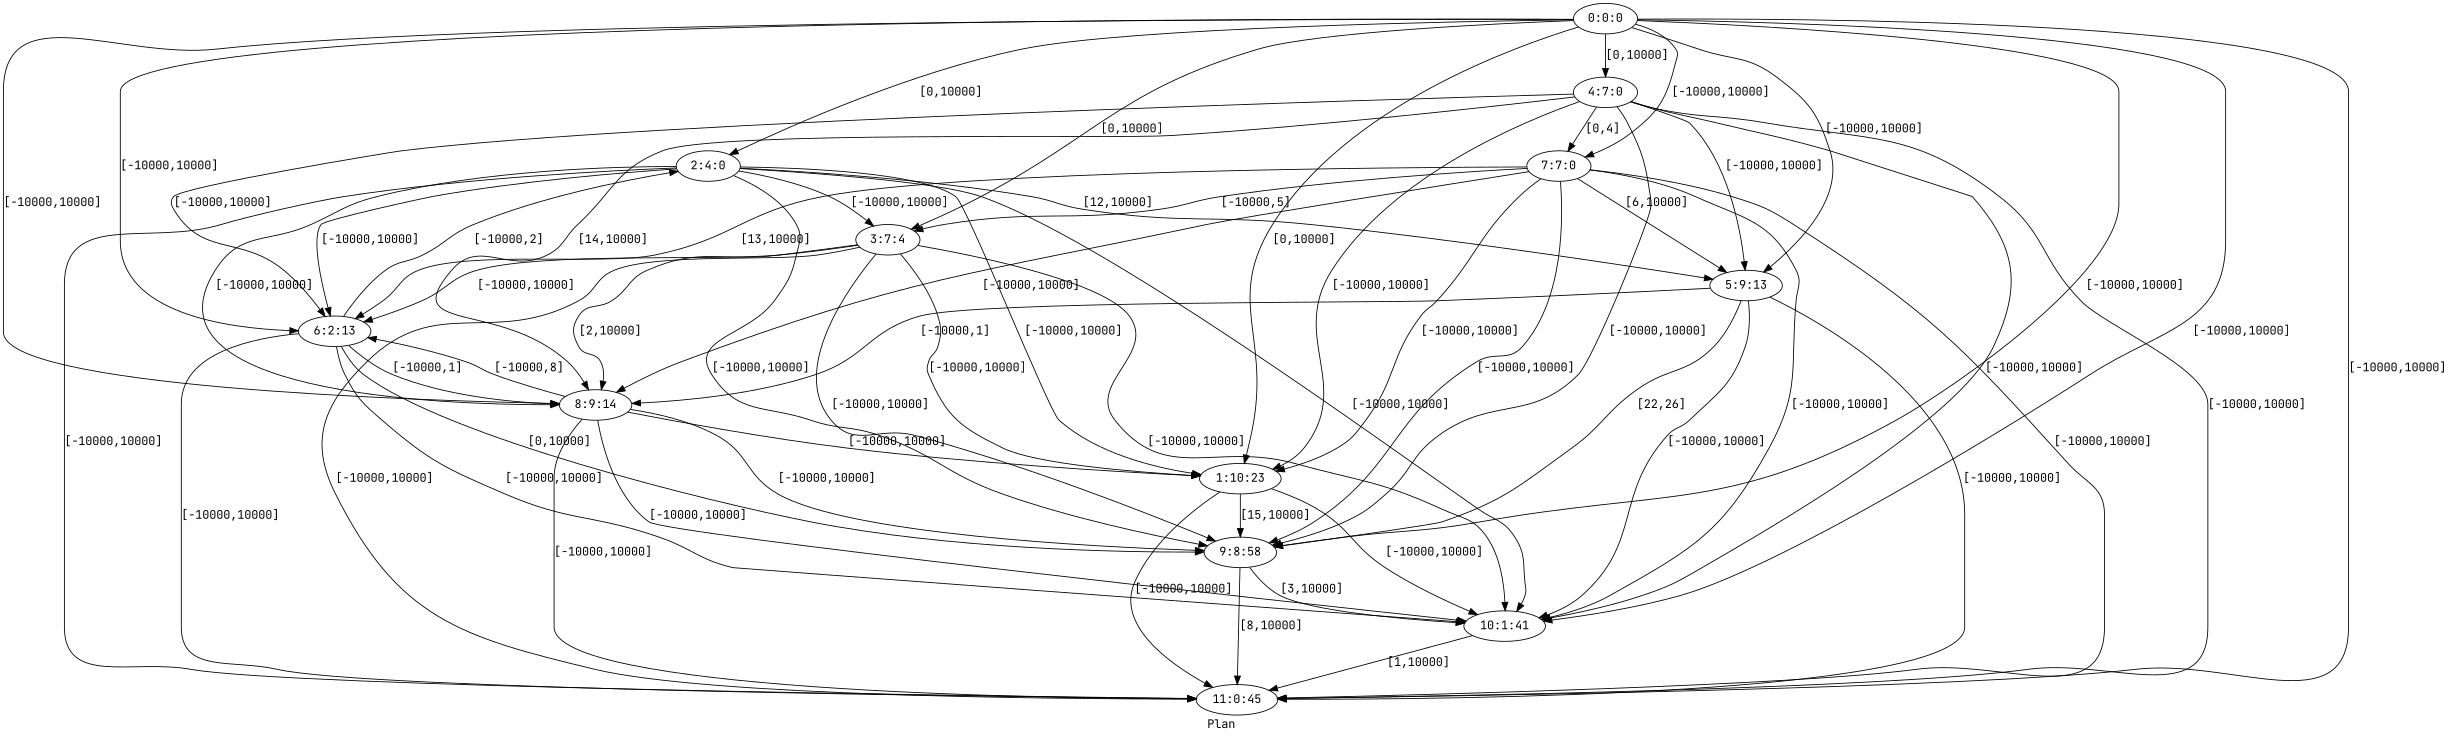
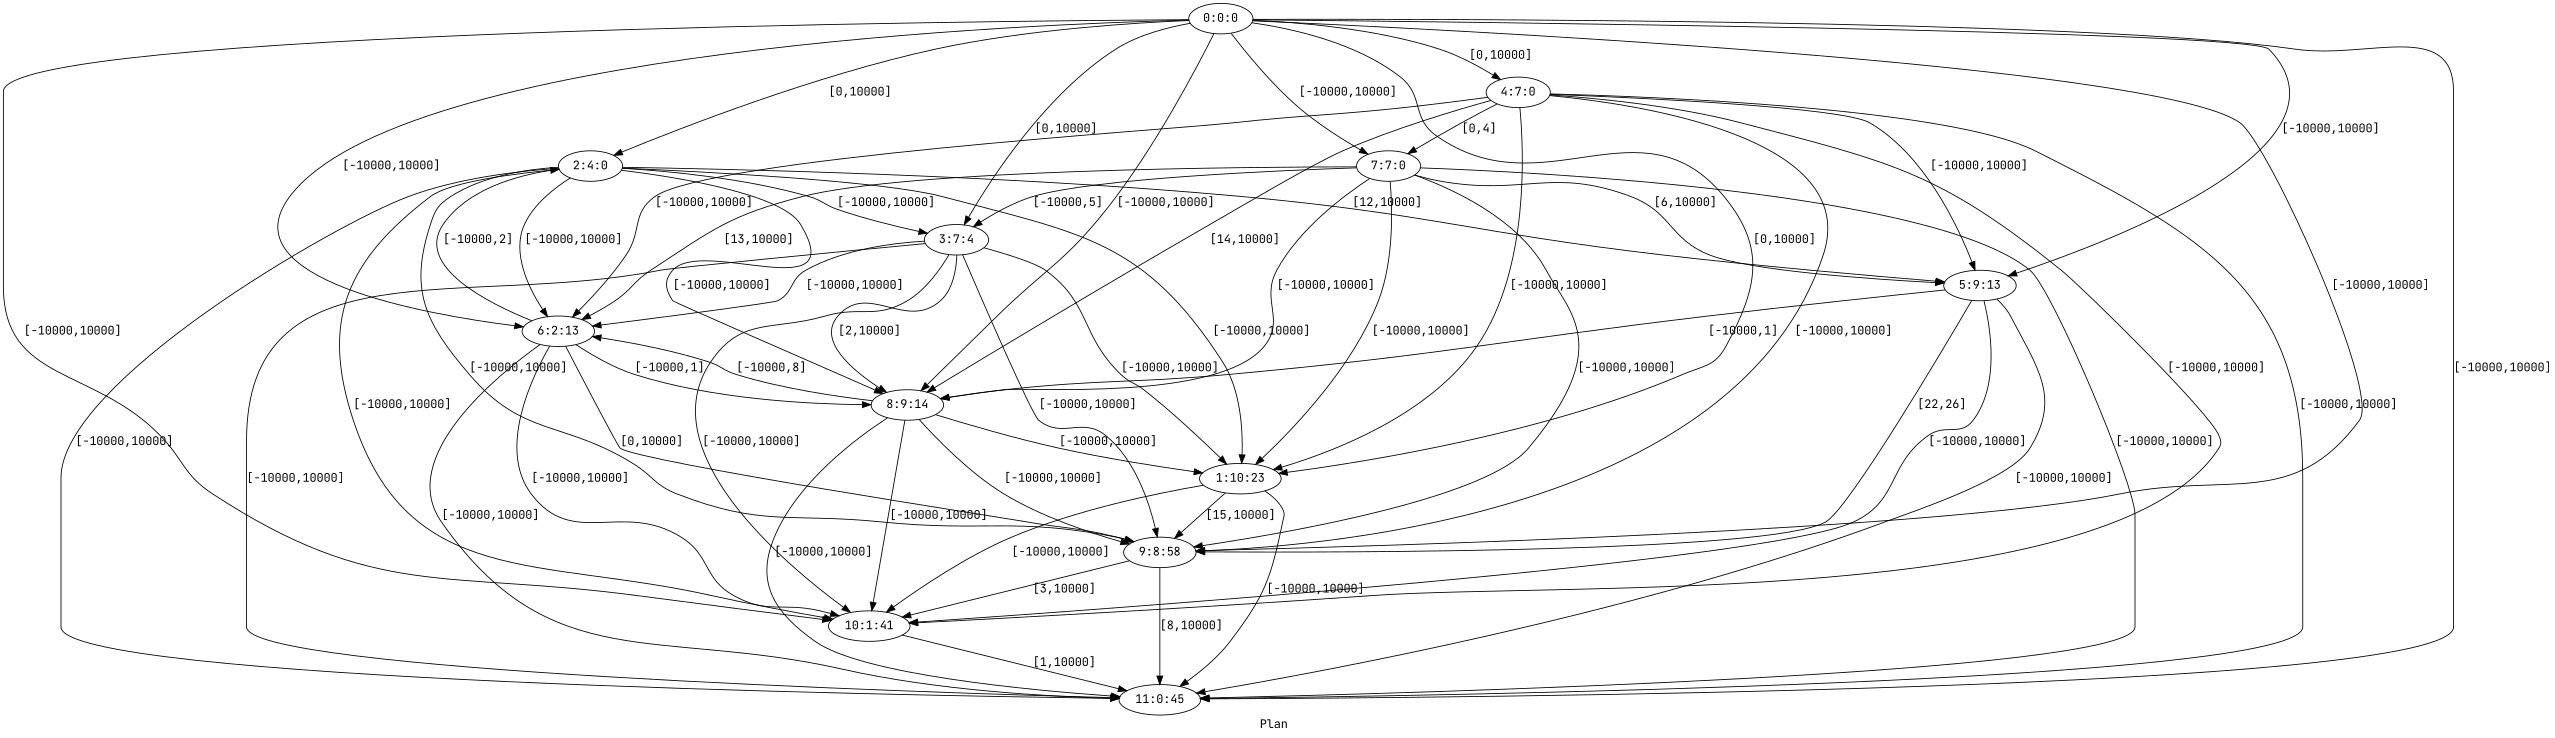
edge "7:7:0" -> "10:1:41": removed, label "[-10000,10000]"
